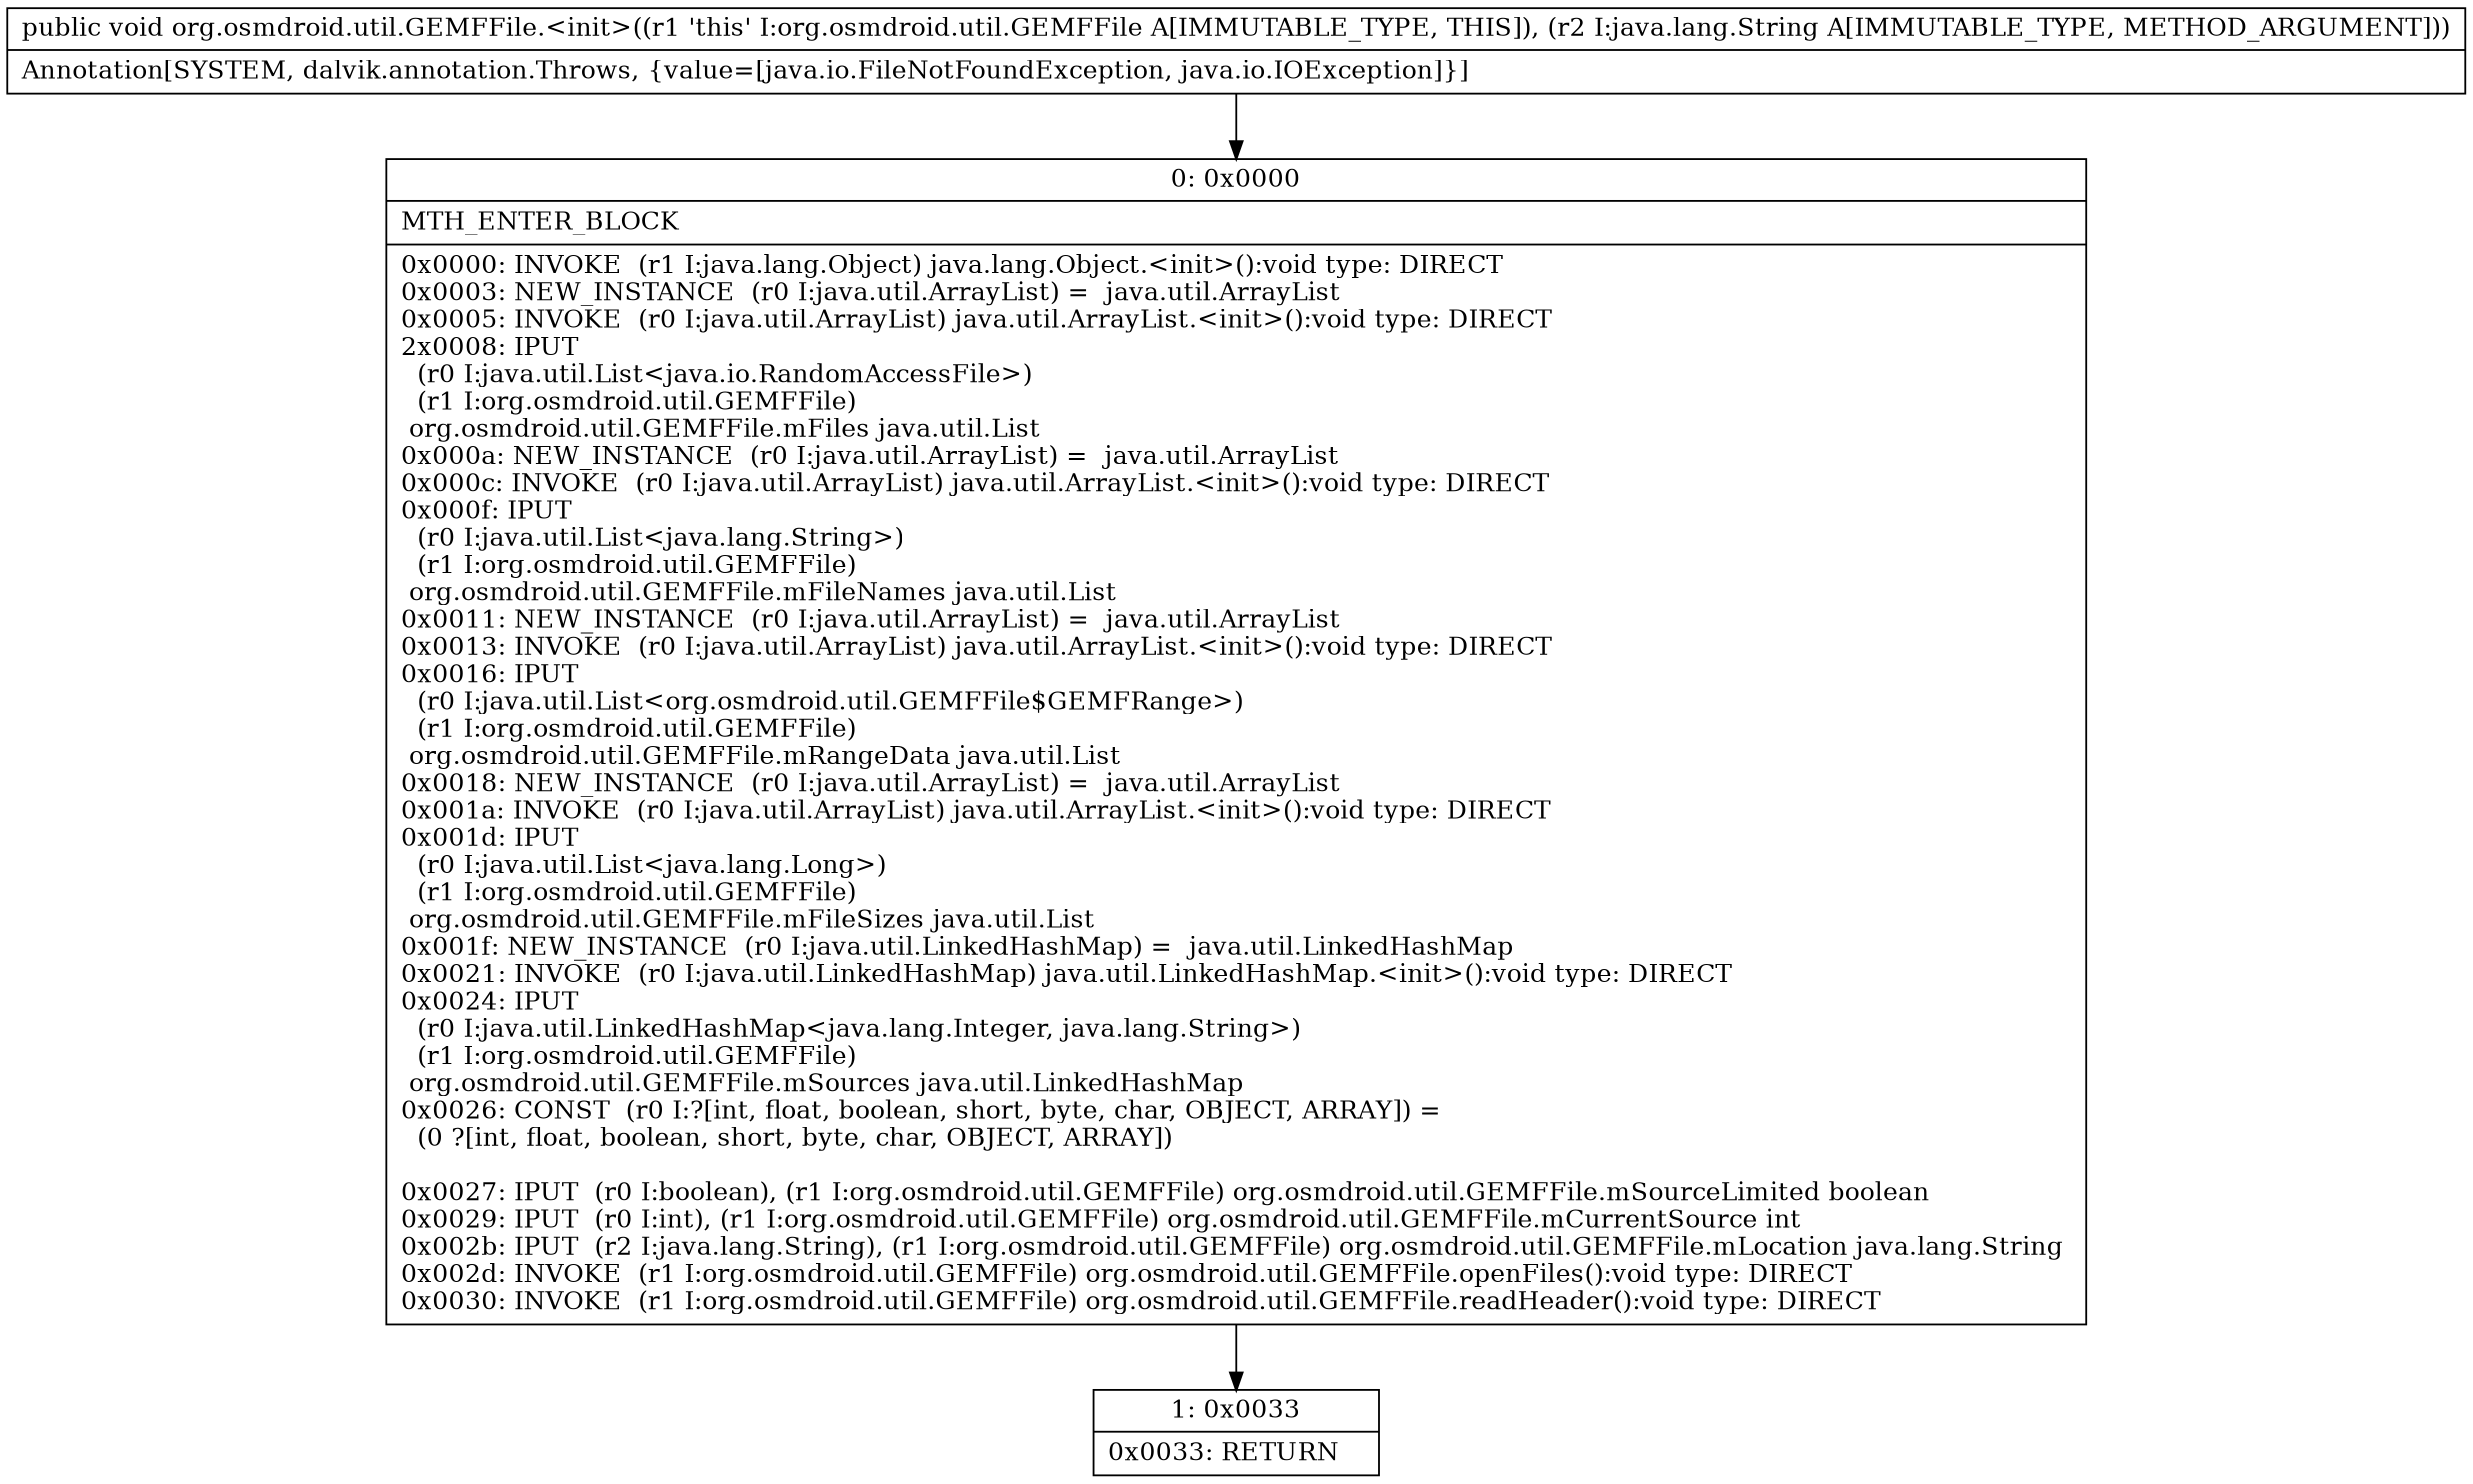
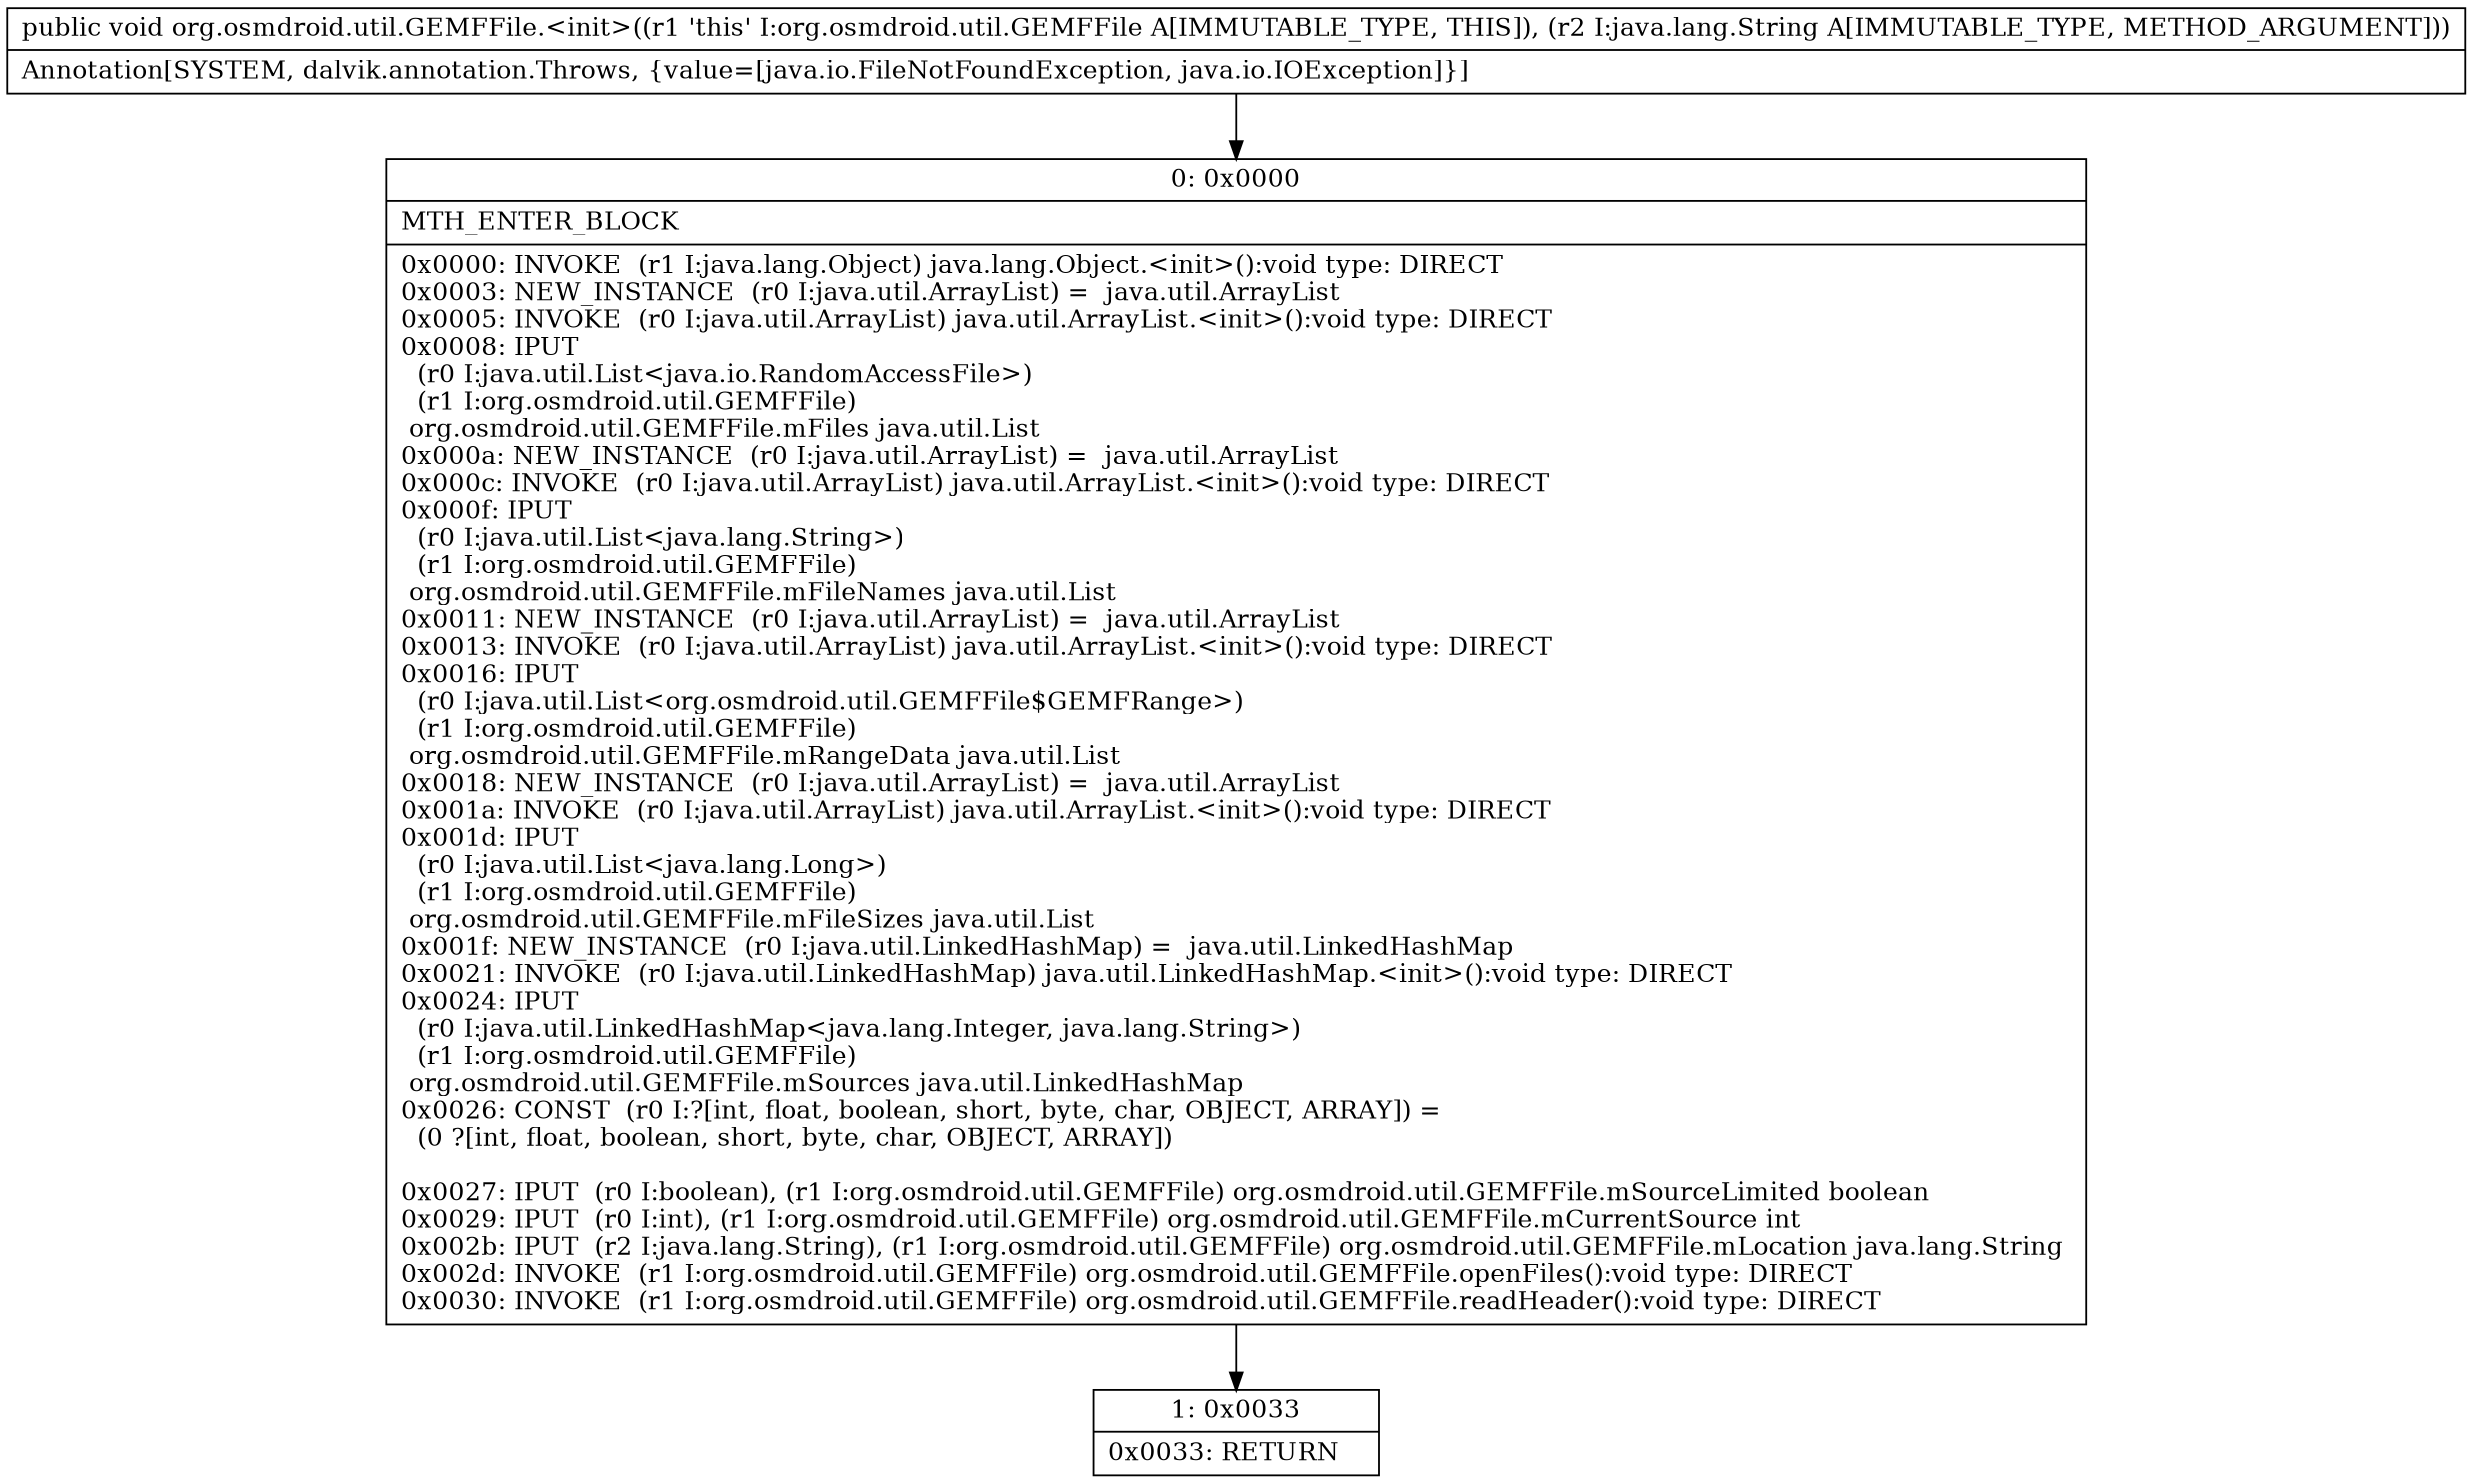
node "0: 0x0000": text "2x0008: IPUT" -> "0x0008: IPUT"
